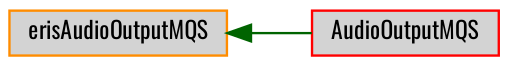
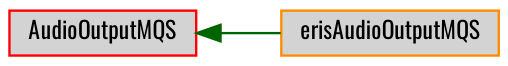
edge "AudioOutputMQS" -> "erisAudioOutputMQS": reversed
